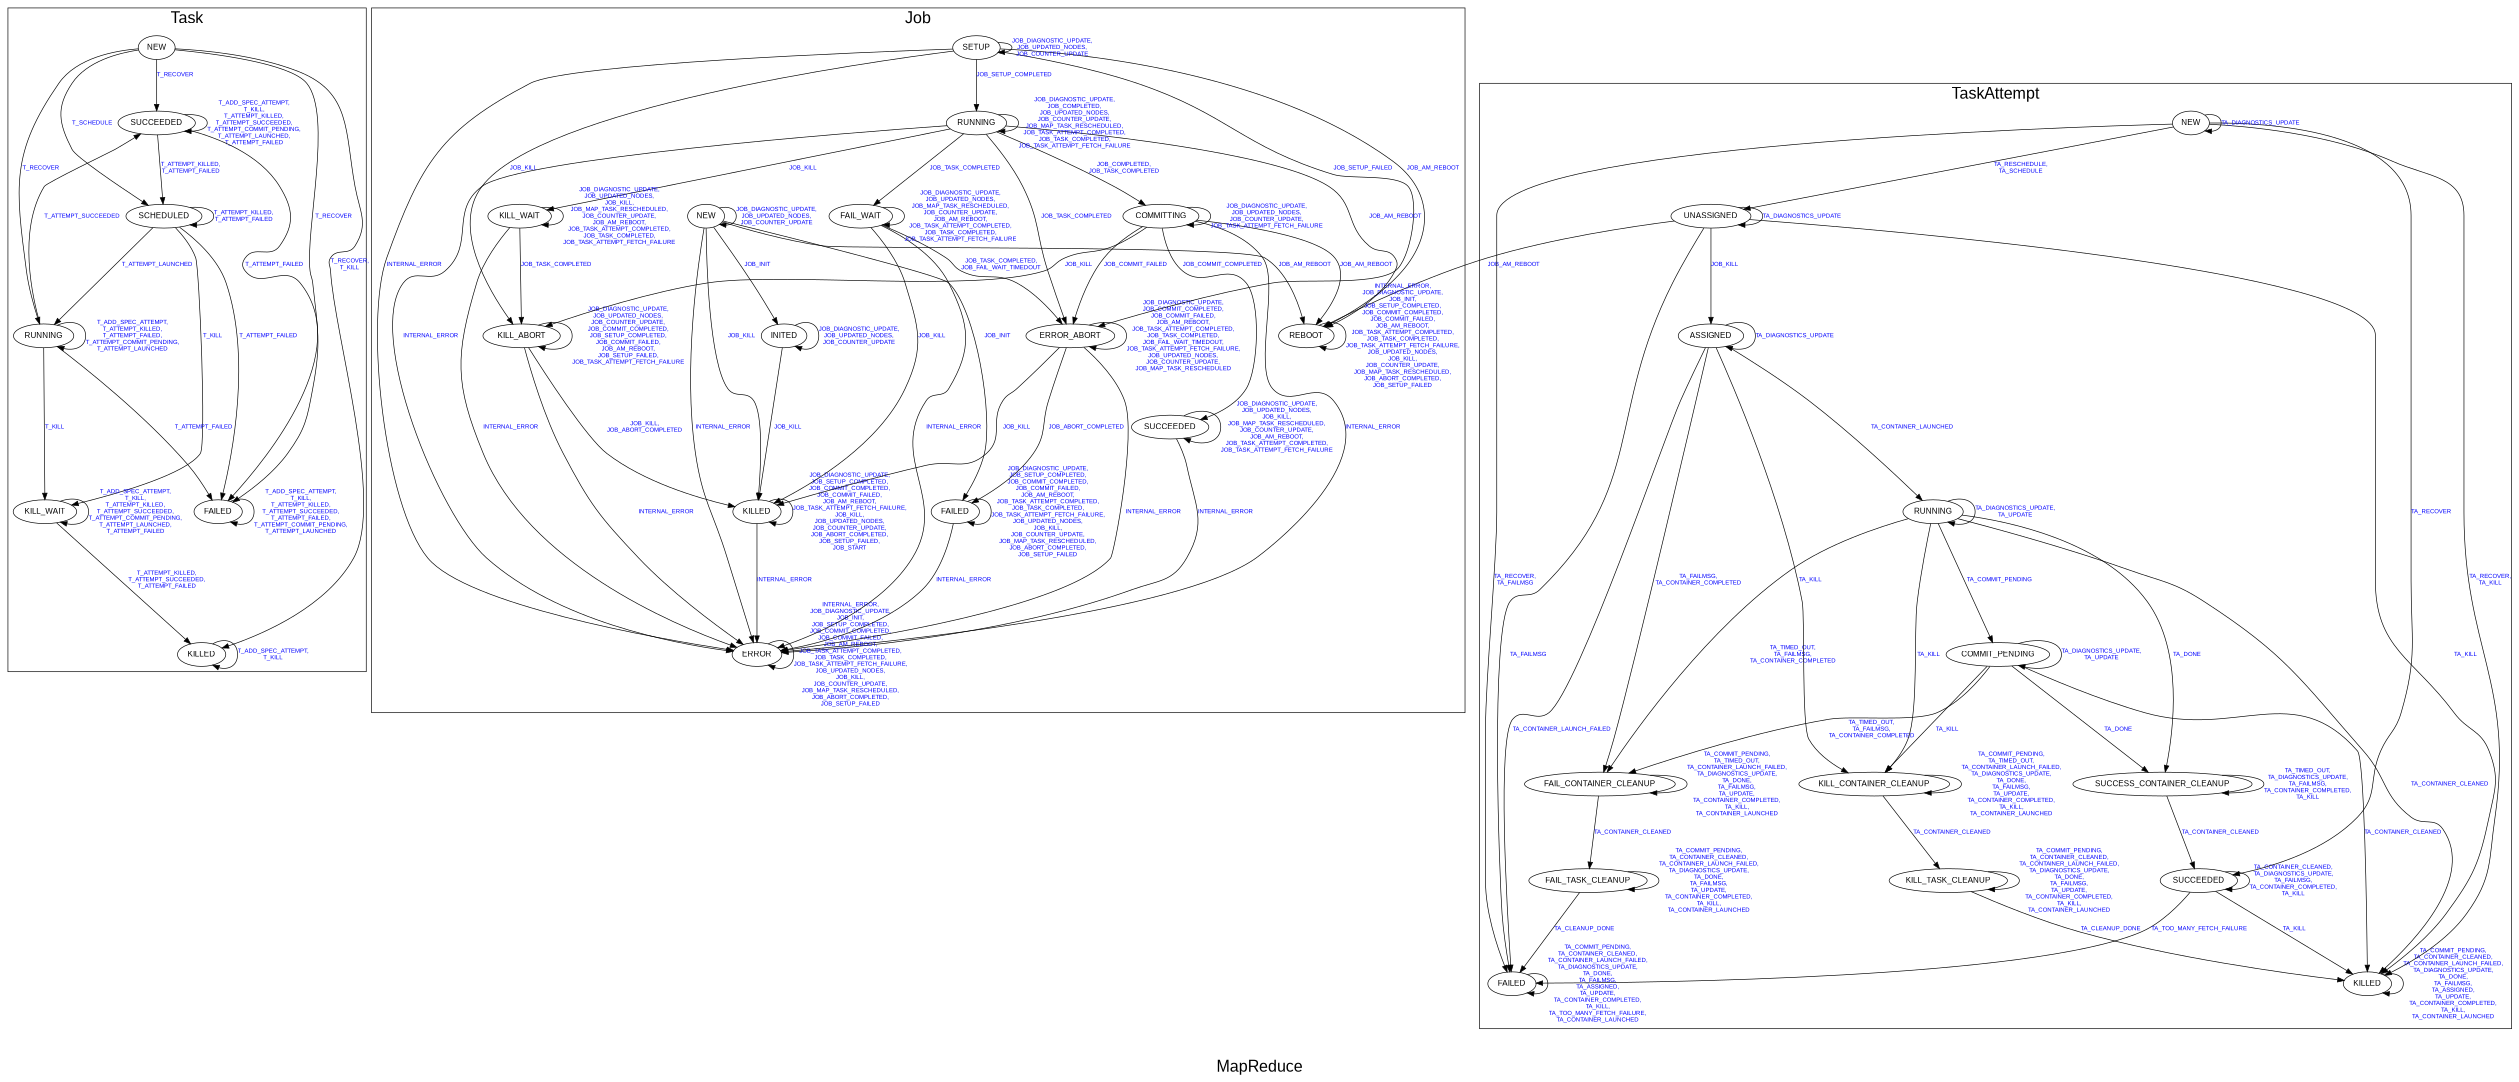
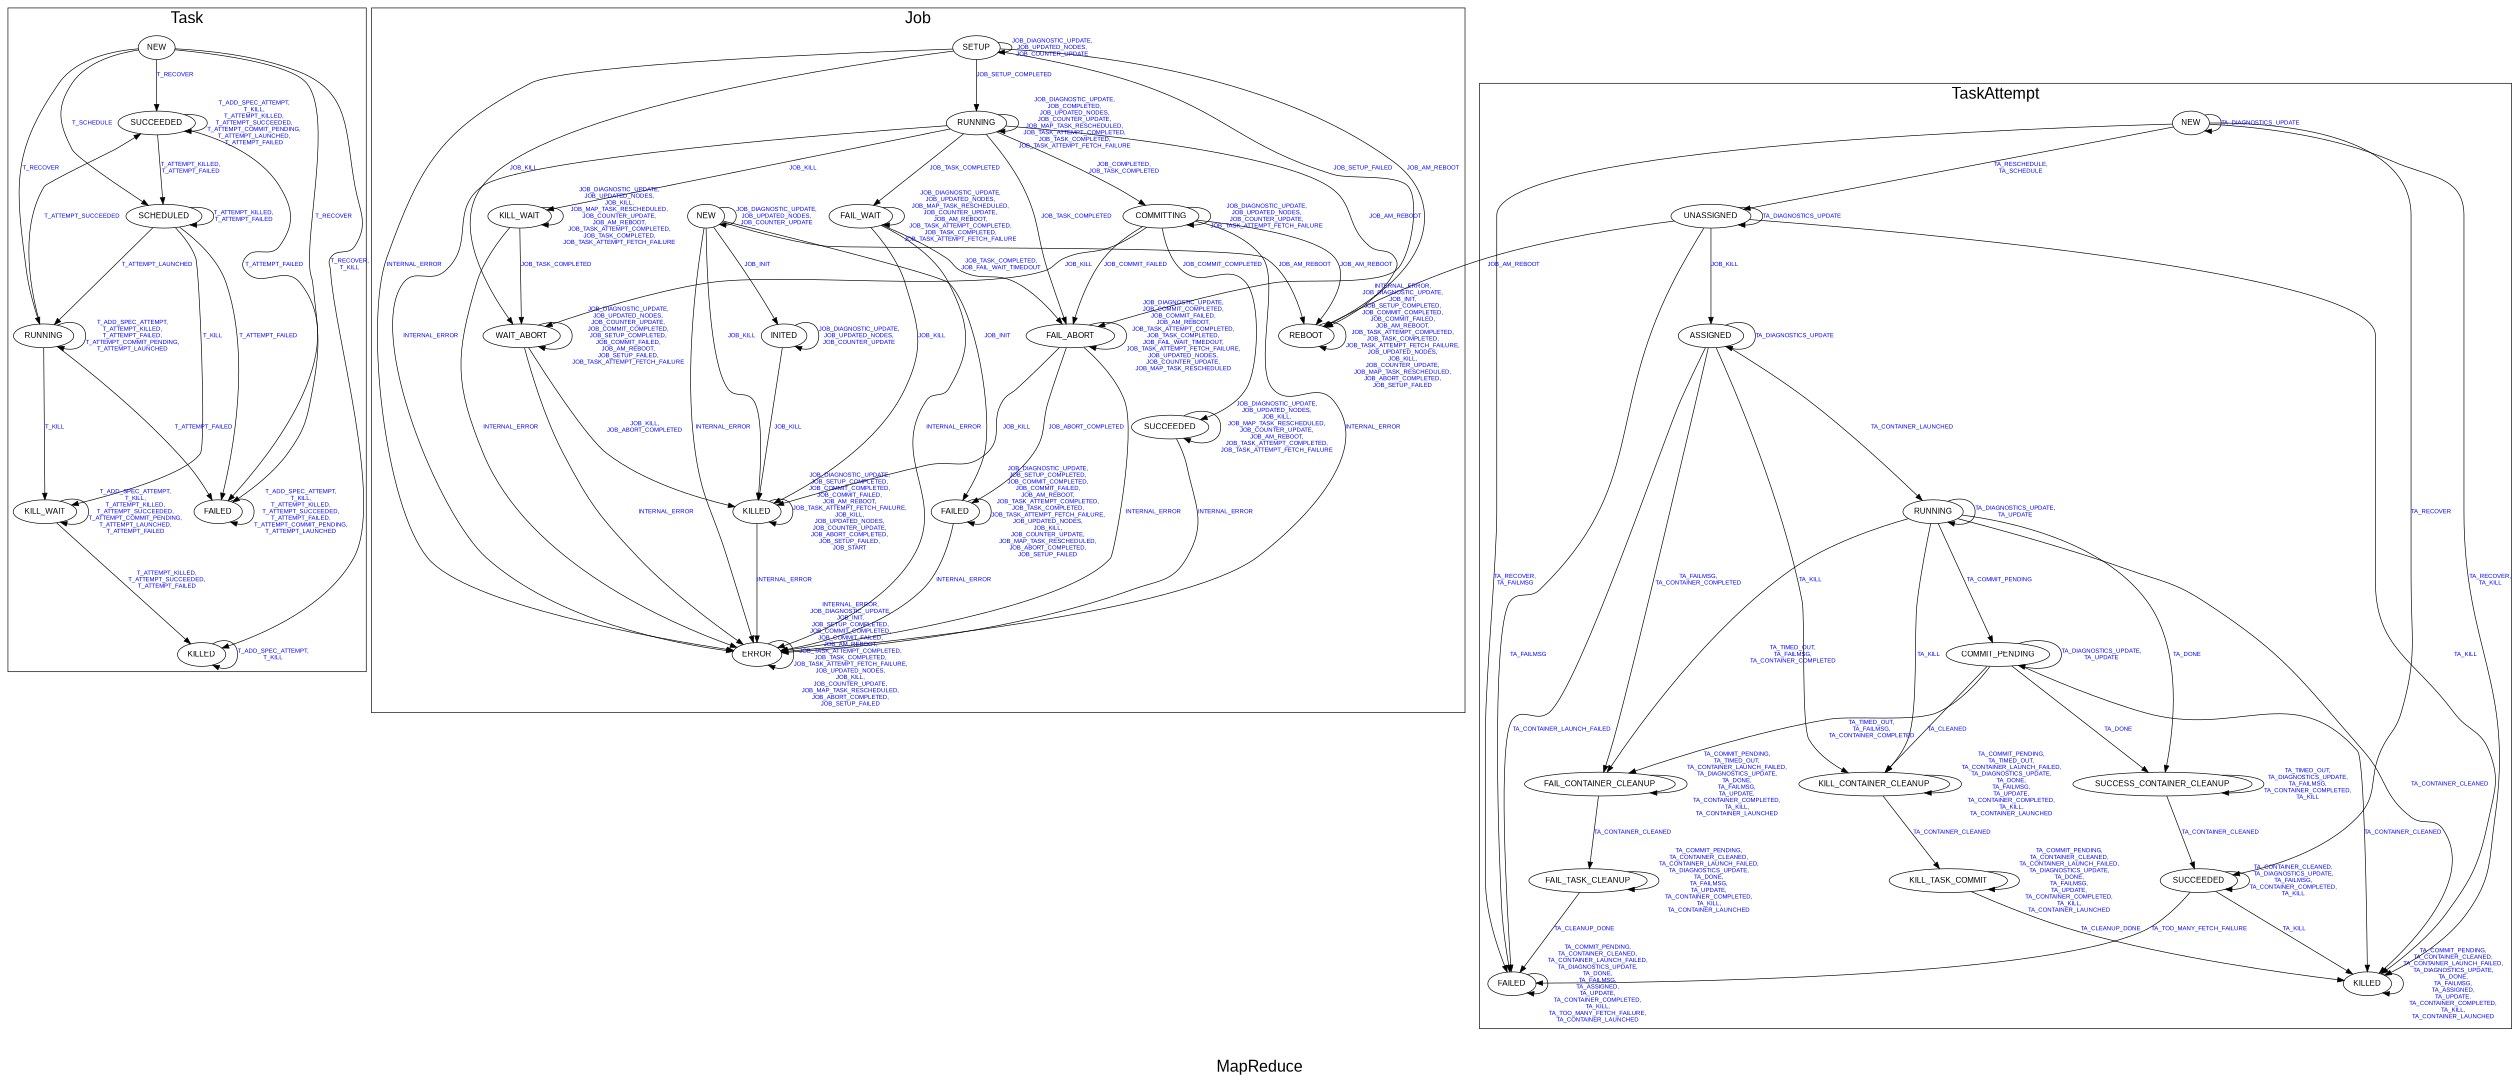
node "KILL_ABORT": label "KILL_ABORT" -> "WAIT_ABORT"
node "ERROR_ABORT": label "ERROR_ABORT" -> "FAIL_ABORT"
edge "COMMIT_PENDING" -> "KILL_CONTAINER_CLEANUP": label "TA_KILL" -> "TA_CLEANED"
node "KILL_TASK_CLEANUP": label "KILL_TASK_CLEANUP" -> "KILL_TASK_COMMIT"
